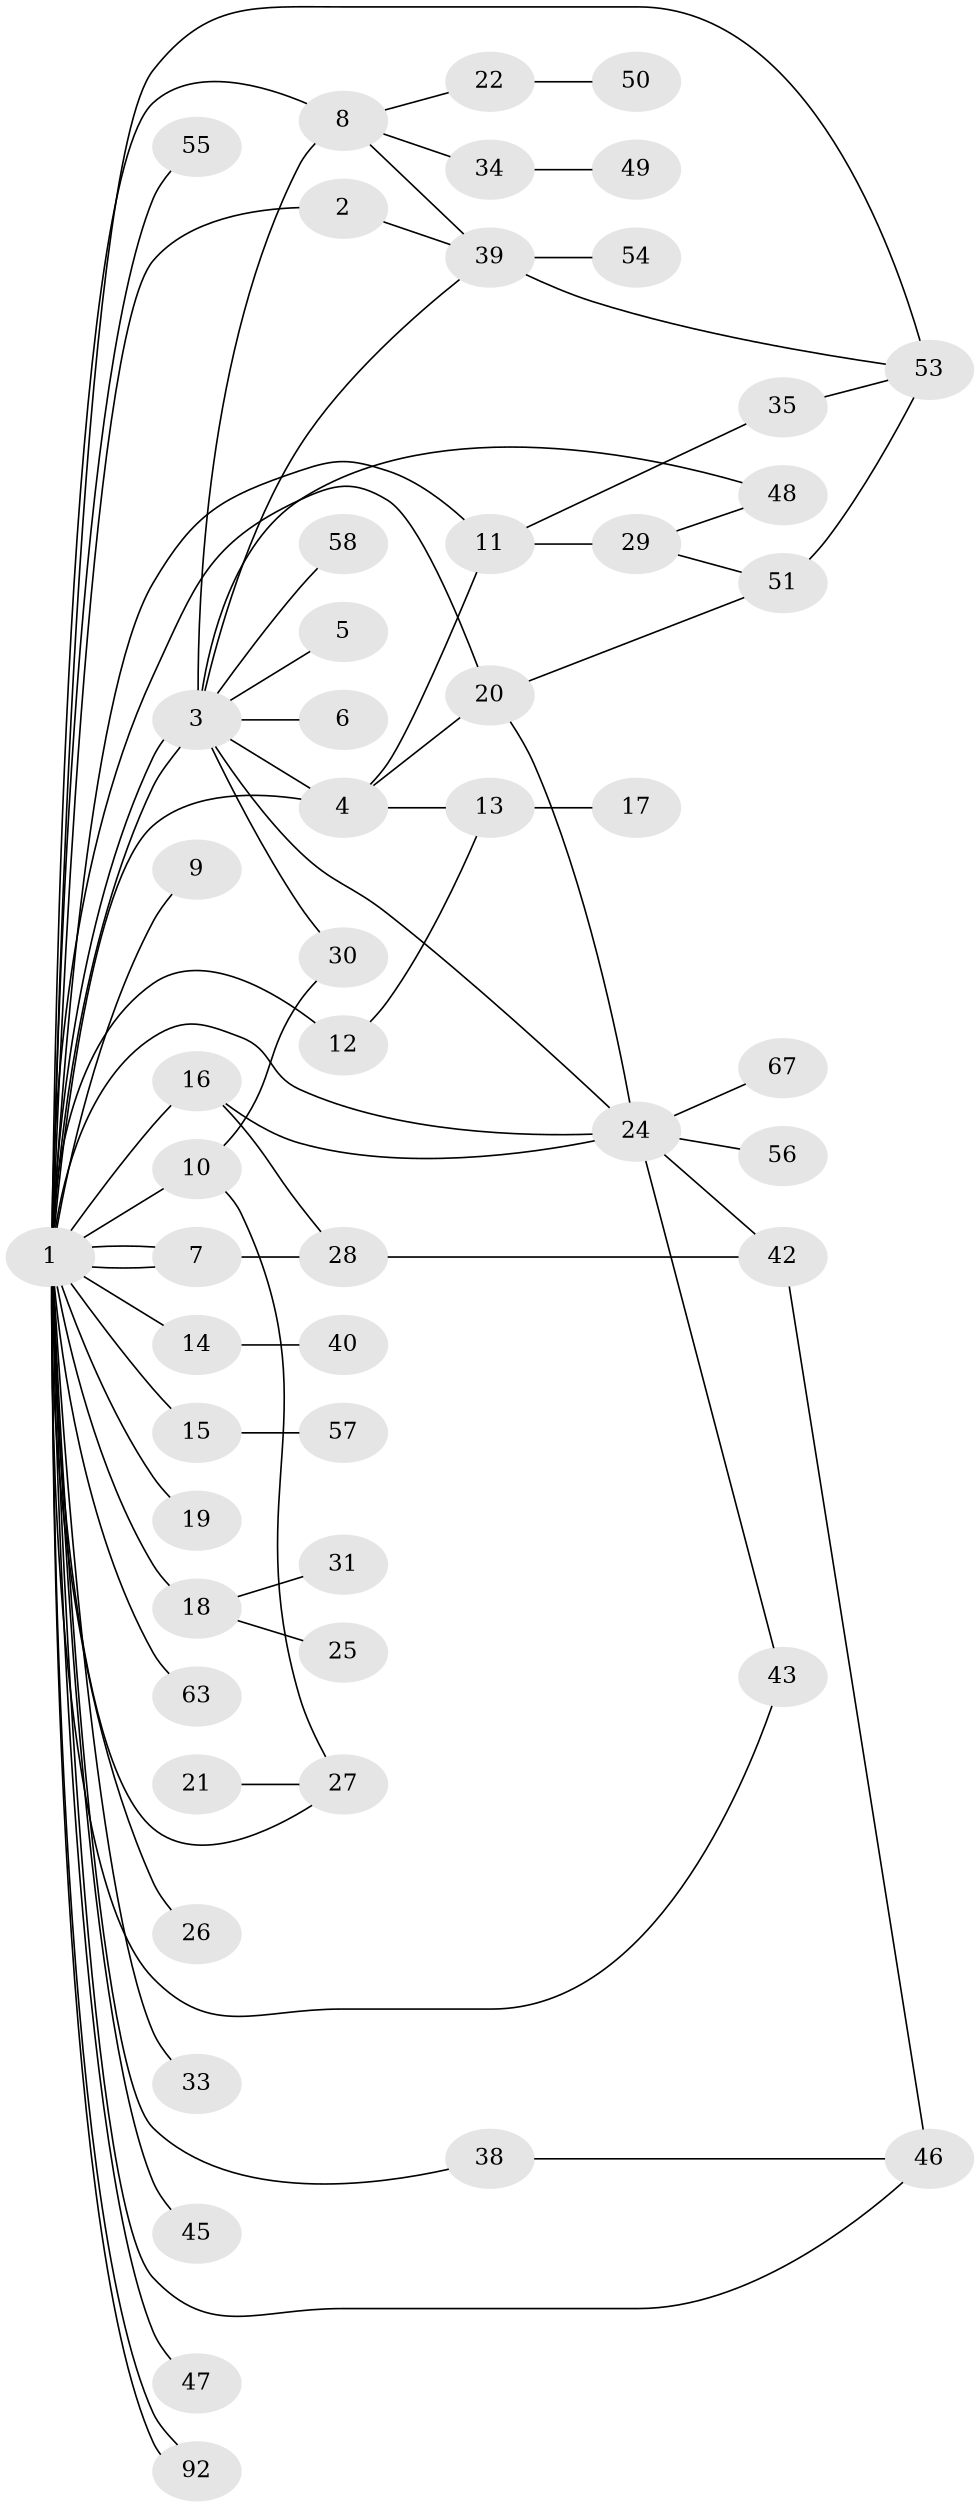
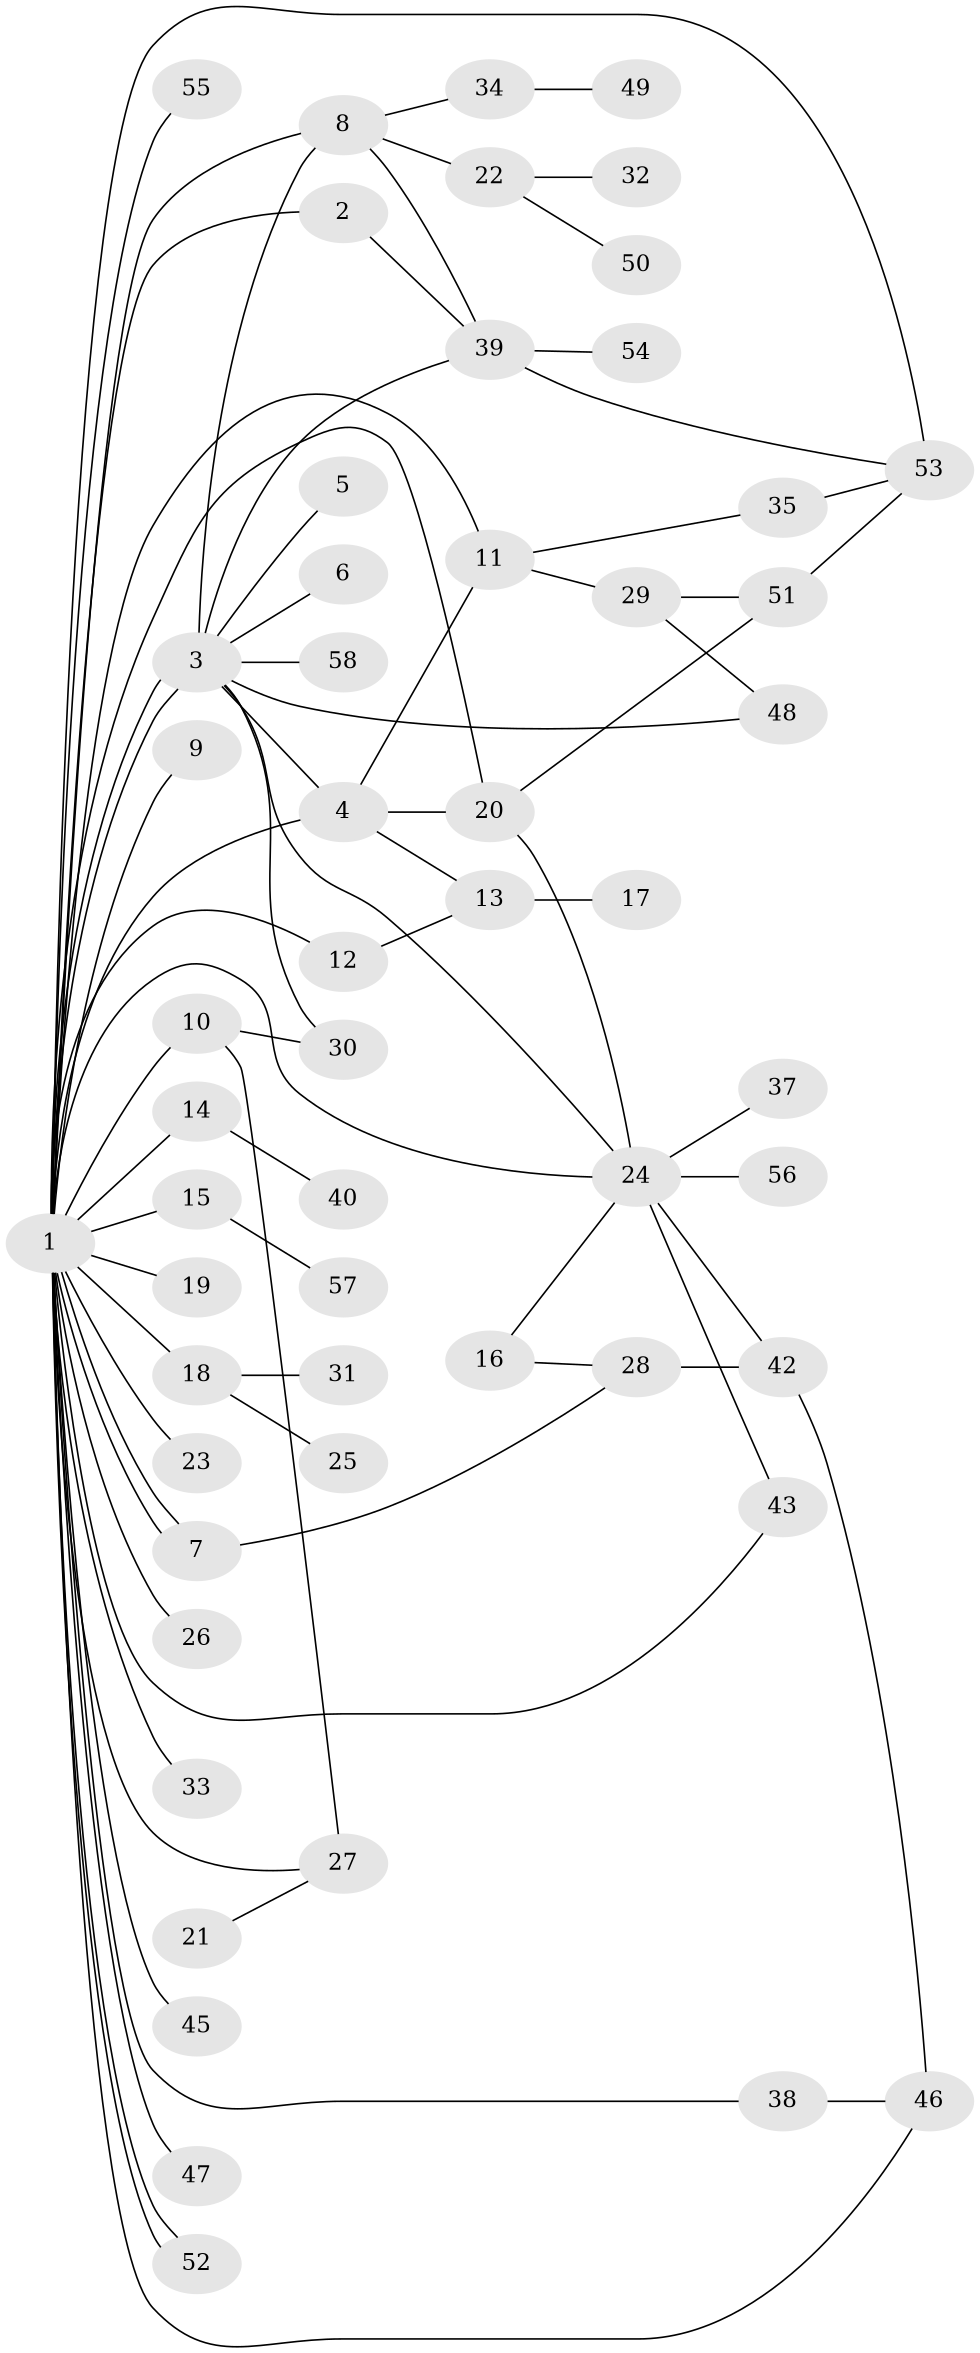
node "32": added
node "67": label "67" -> "37"
edge "16" -- "1": removed
node "63": label "63" -> "23"
node "92": label "92" -> "52"
